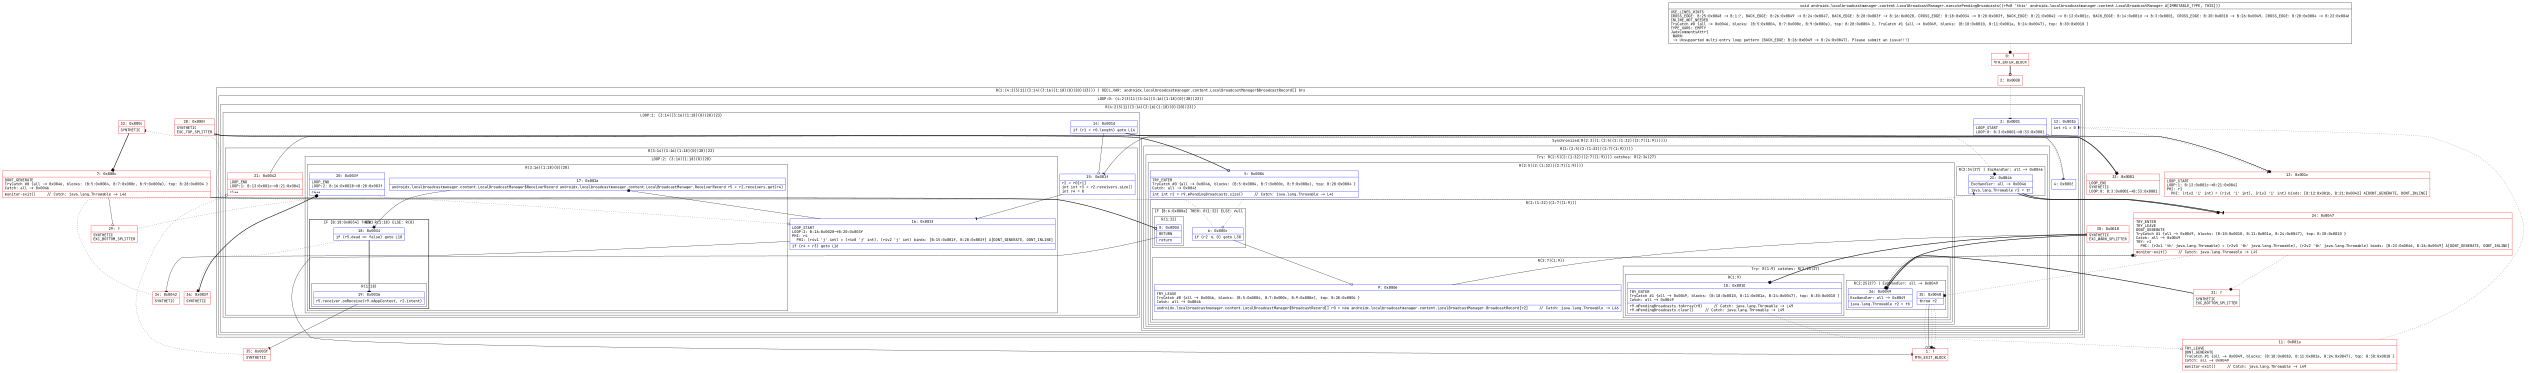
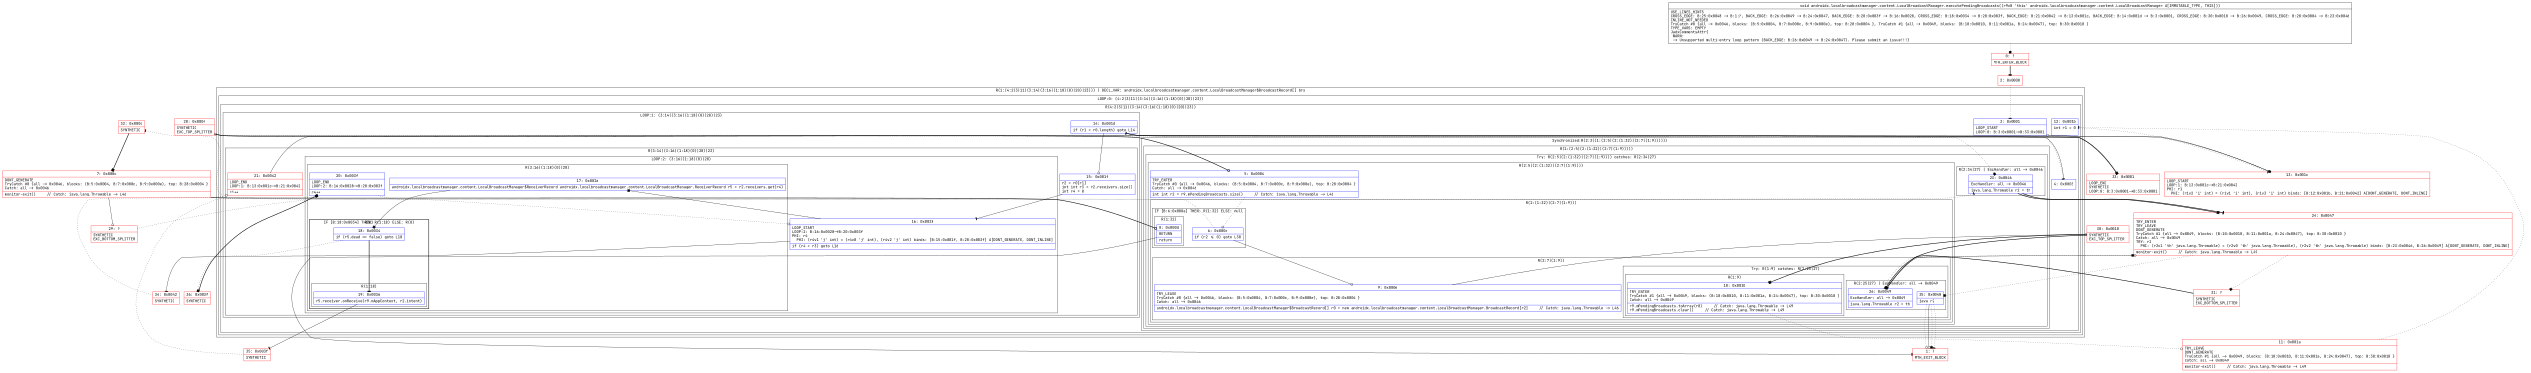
edge "0: ?" -> "2: 0x0000": arrowhead odot -> tee
edge "13: 0x001c" -> "15: 0x001f": now "13: 0x001c" -> "14: 0x001d"
node "30: 0x0010": text "EXC_WARN_SPLITTER" -> "EXC_TOP_SPLITTER"
node "25: 0x0048": text "throw r2" -> "java r2"
